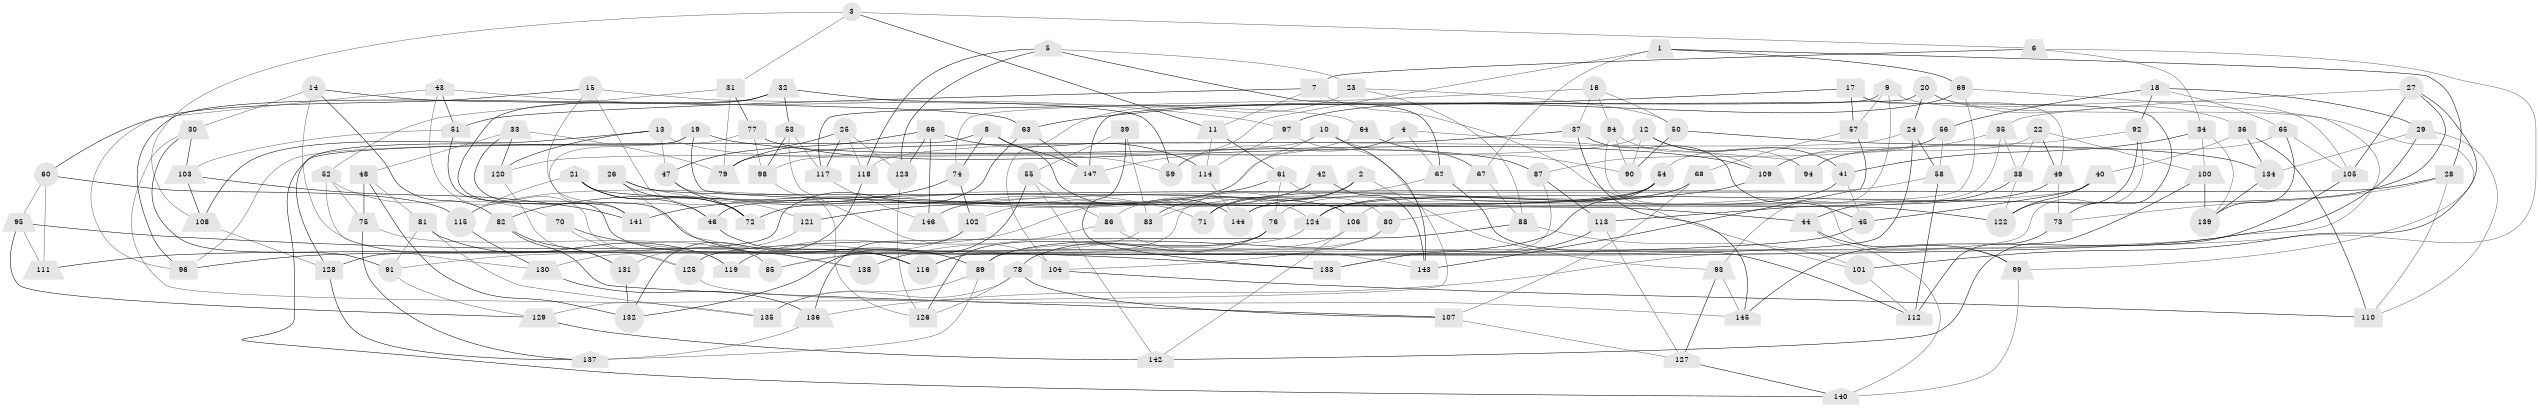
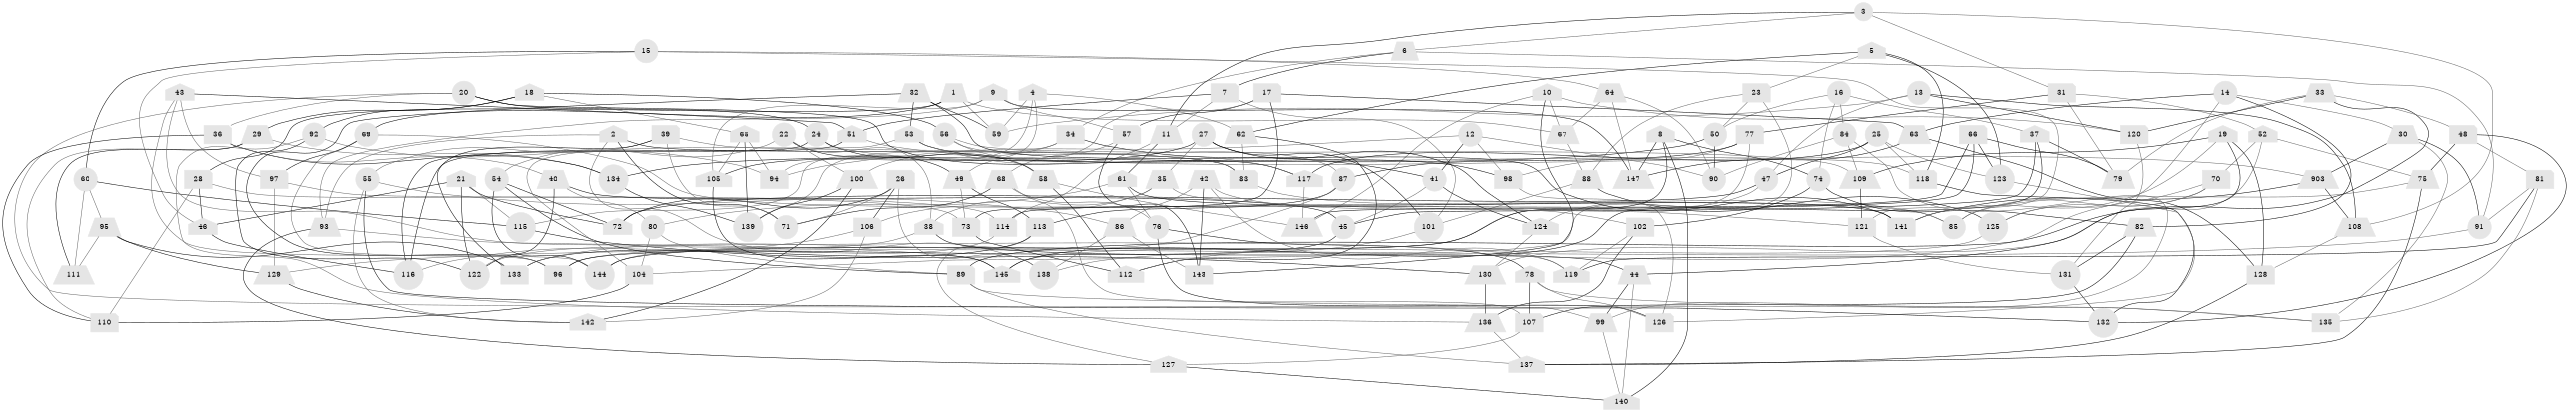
edge "35" -- "109": now "35" -- "121"
node "103": label "103" -> "903"
edge "39" -- "71": added
